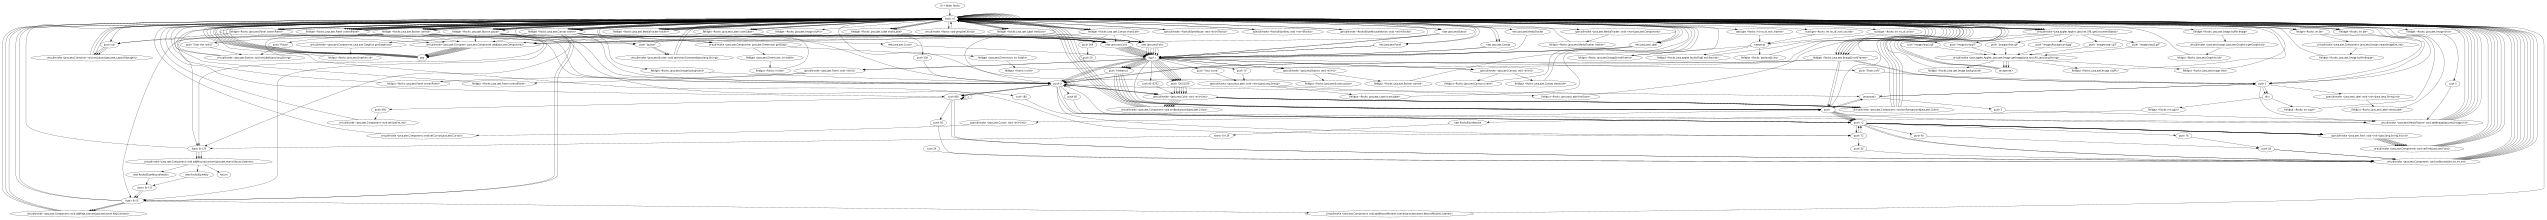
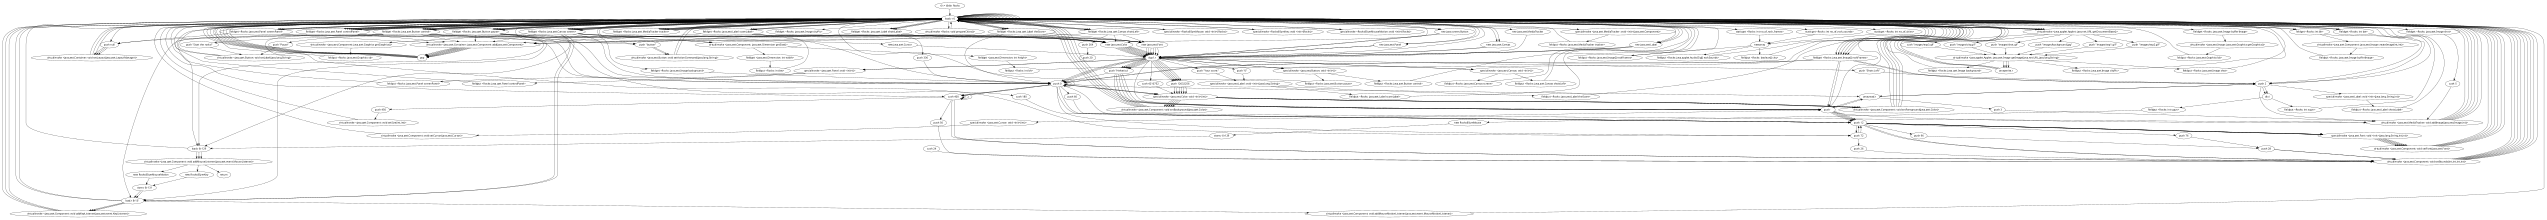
node "new java.awt.Button": label "new java.awt.Button" -> "new java.screen.Button"
edge "dup1.r" -> "load.r r0": added
